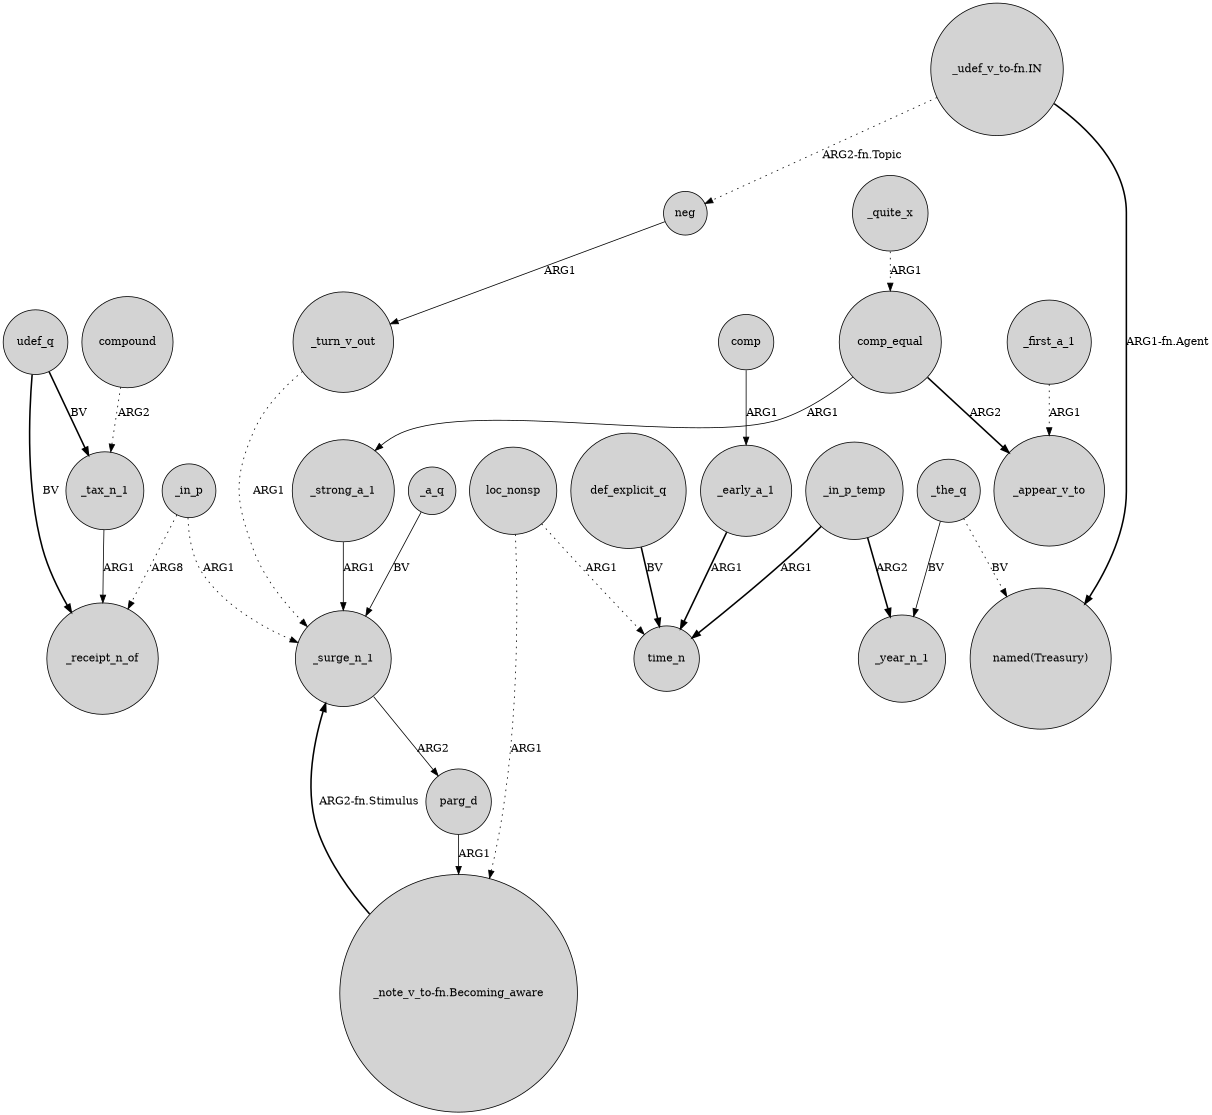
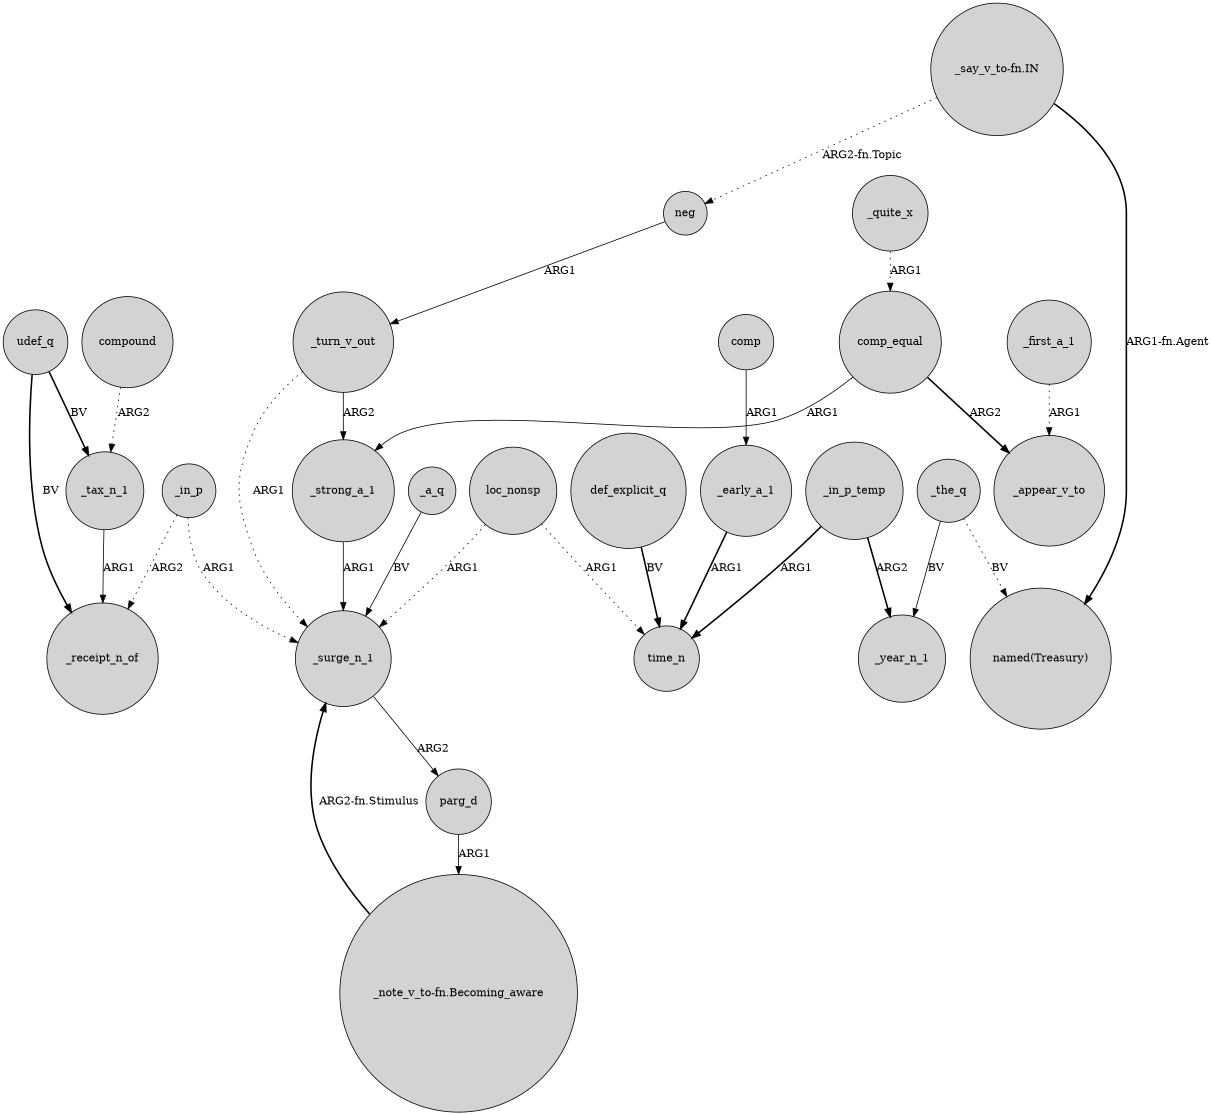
node "_udef_v_to-fn.IN": label "_udef_v_to-fn.IN" -> "_say_v_to-fn.IN"
edge "_turn_v_out" -> "_strong_a_1": added, label "ARG2"
edge "_in_p" -> "_receipt_n_of": label "ARG8" -> "ARG2"
edge "loc_nonsp" -> "_note_v_to-fn.Becoming_aware": now "loc_nonsp" -> "_surge_n_1"
